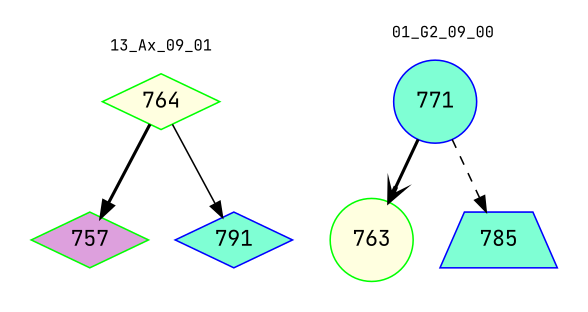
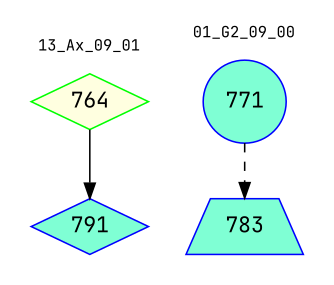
node "757": removed
node "763": removed
node "785": label "785" -> "783"
